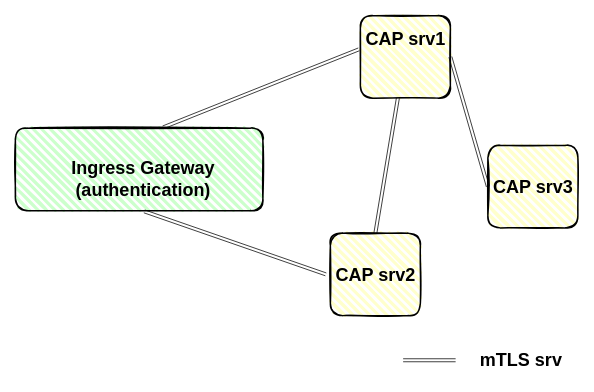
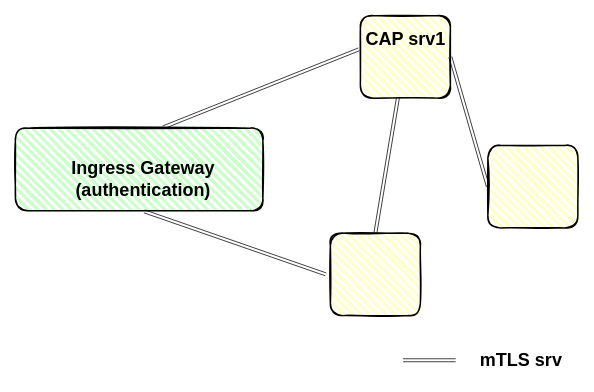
node "CAP srv3": removed
node "CAP srv2": removed
